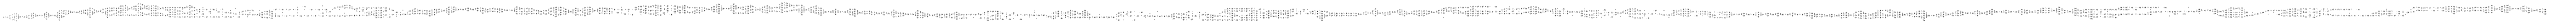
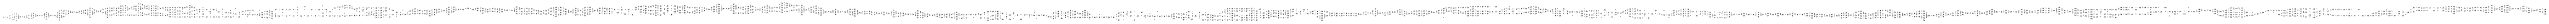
node "S254": removed
